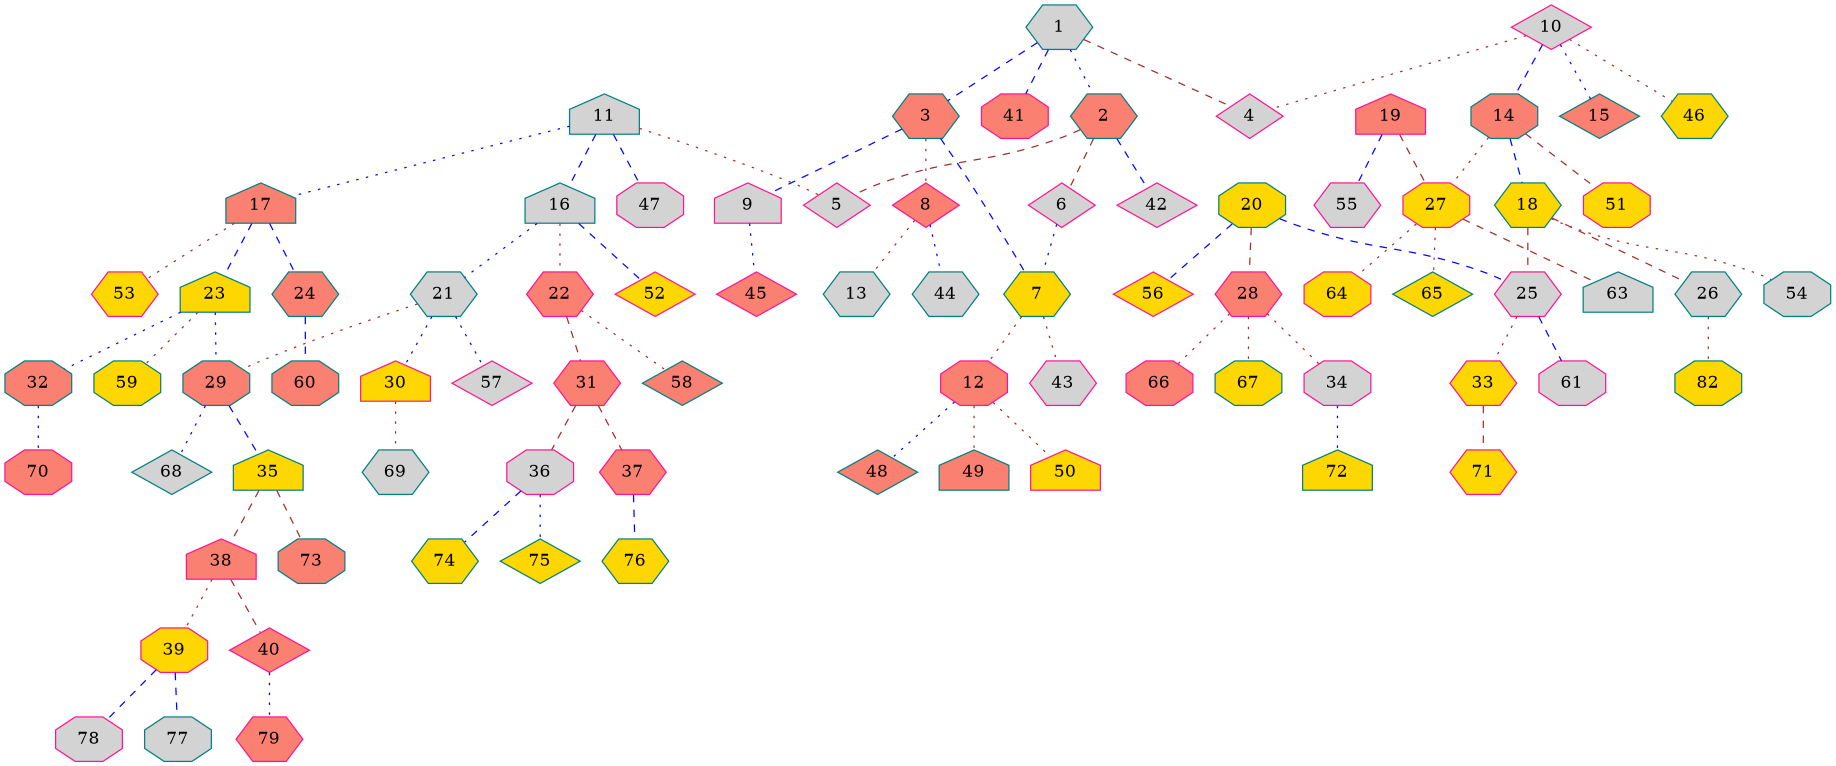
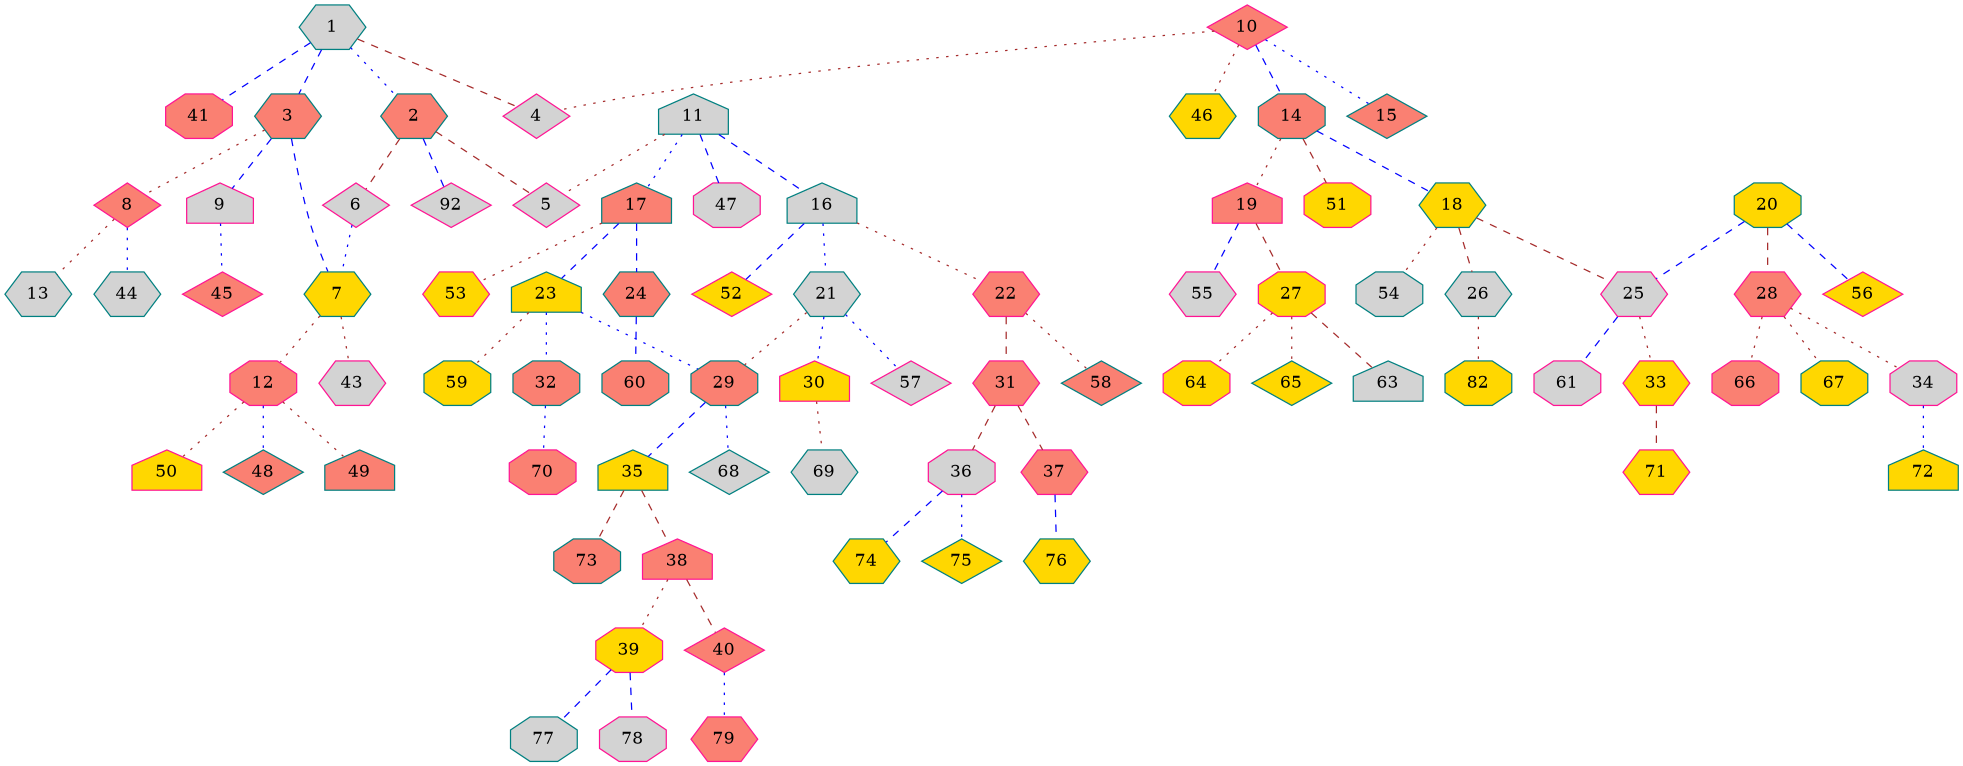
node "10": fillcolor lightgrey -> salmon
edge "14" -- "27": now "14" -- "19"
node "42": label "42" -> "92"
